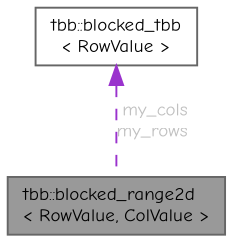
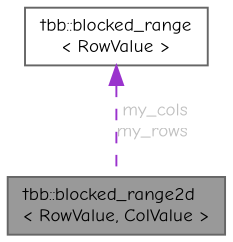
node "tbb::blocked_tbb < RowValue >": label "tbb::blocked_tbb < RowValue >" -> "tbb::blocked_range < RowValue >"
